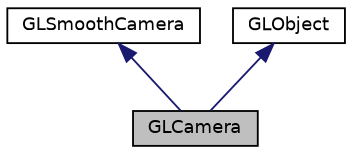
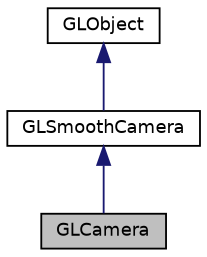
edge "GLCamera" -> "GLObject": now "GLSmoothCamera" -> "GLObject"
